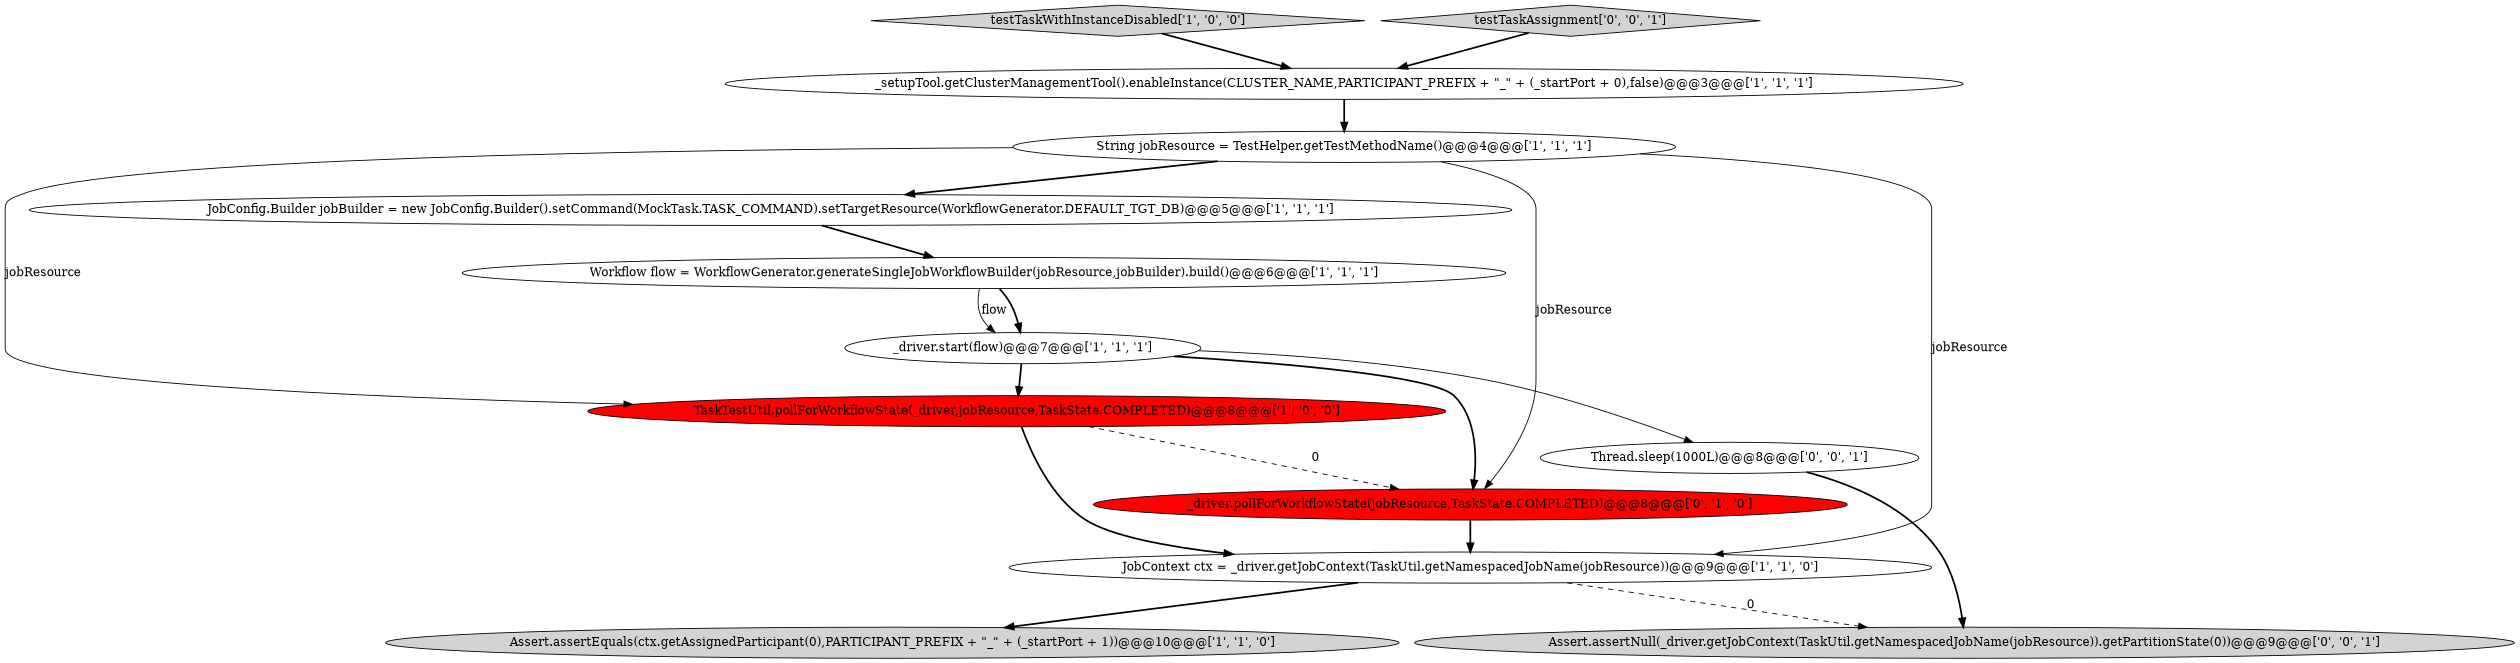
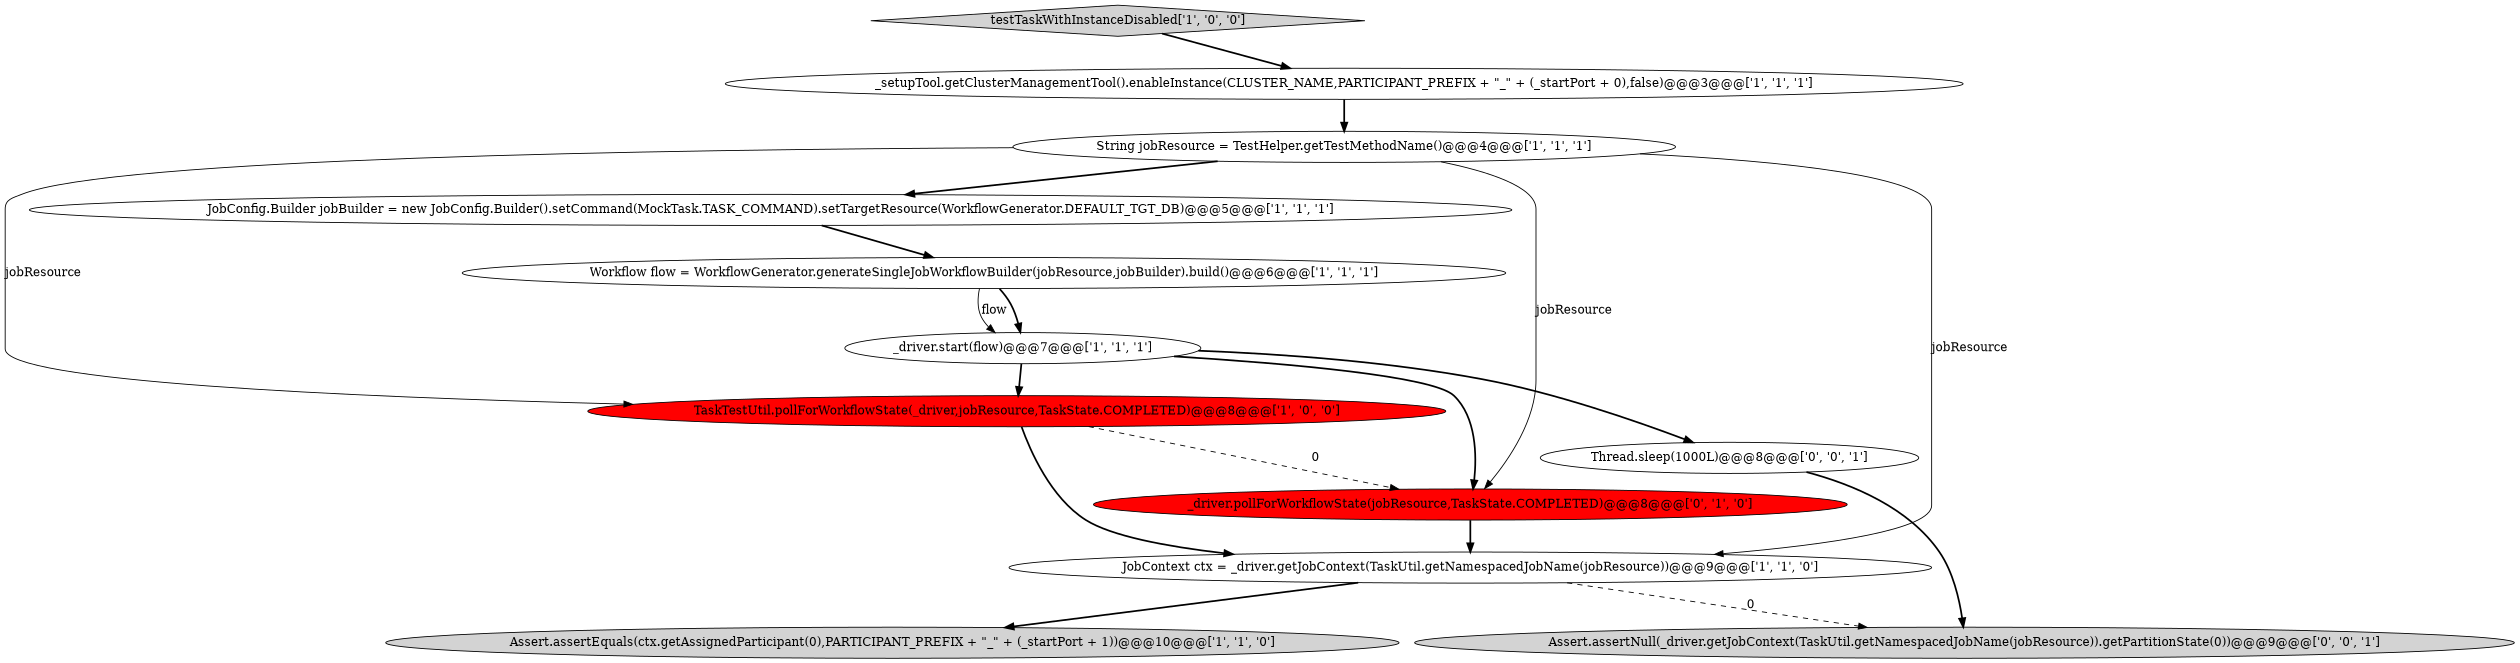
node "testTaskAssignment['0', '0', '1']": removed
edge "_driver.start(flow)@@@7@@@['1', '1', '1']" -> "Thread.sleep(1000L)@@@8@@@['0', '0', '1']": style solid -> bold
